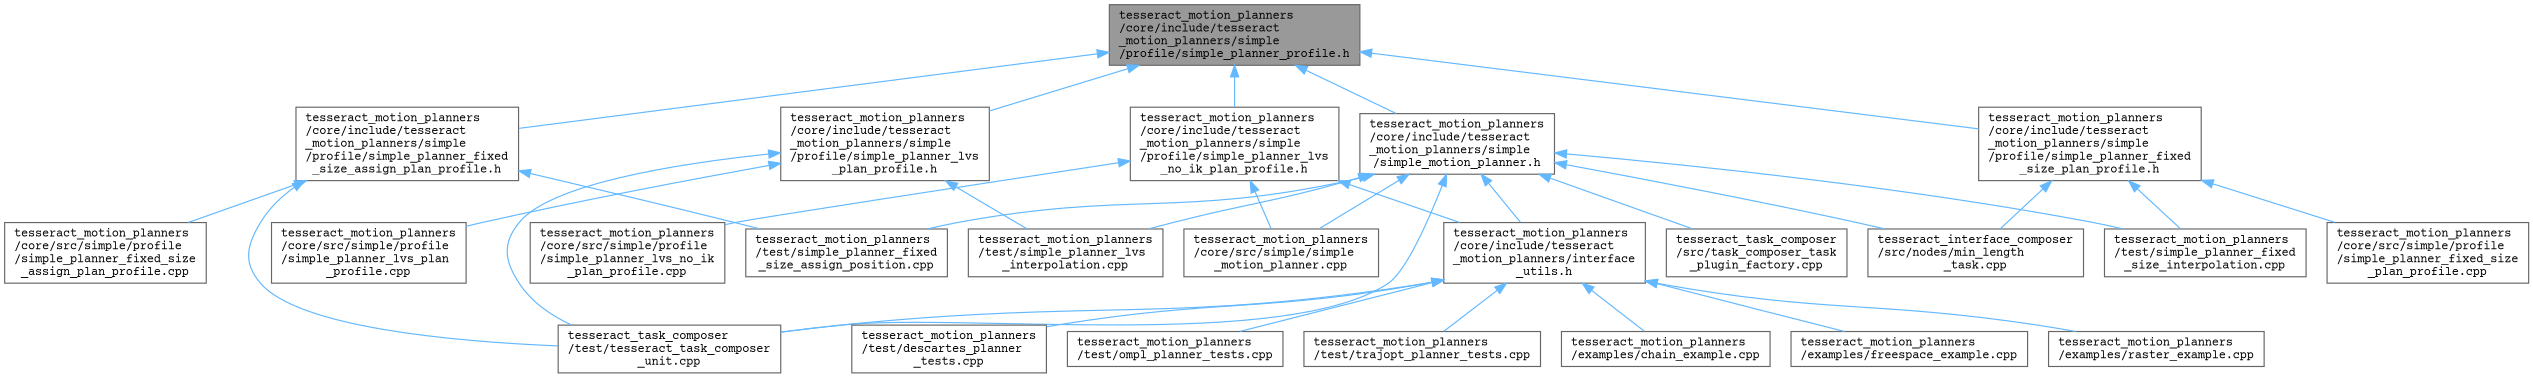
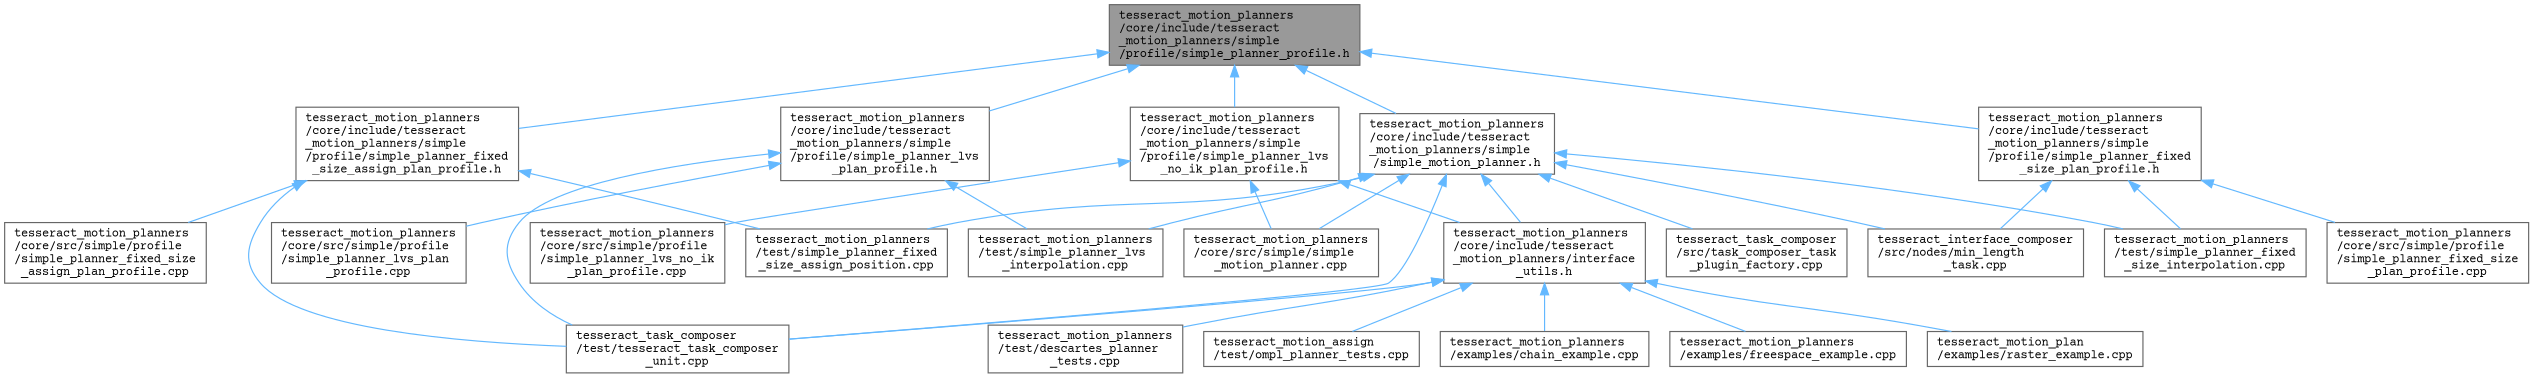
node "tesseract_motion_planners /test/ompl_planner_tests.cpp": label "tesseract_motion_planners /test/ompl_planner_tests.cpp" -> "tesseract_motion_assign /test/ompl_planner_tests.cpp"
node "tesseract_motion_planners /test/trajopt_planner_tests.cpp": removed
node "tesseract_motion_planners /examples/raster_example.cpp": label "tesseract_motion_planners /examples/raster_example.cpp" -> "tesseract_motion_plan /examples/raster_example.cpp"
